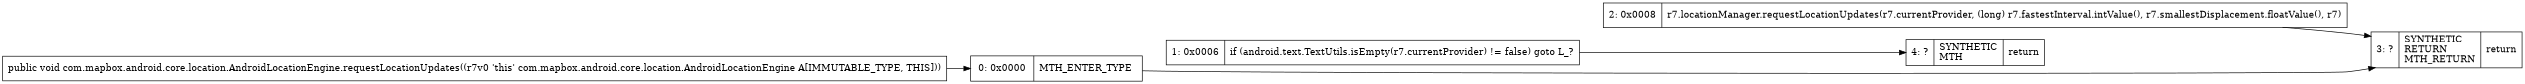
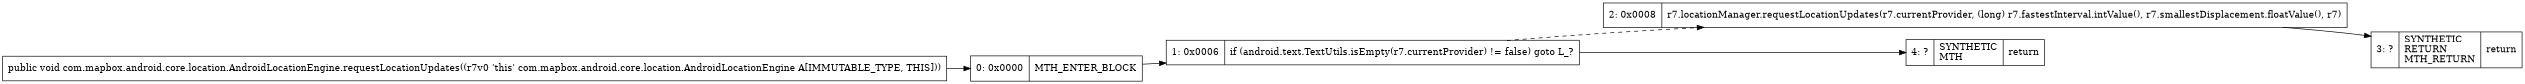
edge "1: 0x0006" -> "2: 0x0008": added
node "0: 0x0000": text "MTH_ENTER_TYPE" -> "MTH_ENTER_BLOCK"
edge "0: 0x0000" -> "3: ?": now "0: 0x0000" -> "1: 0x0006"
